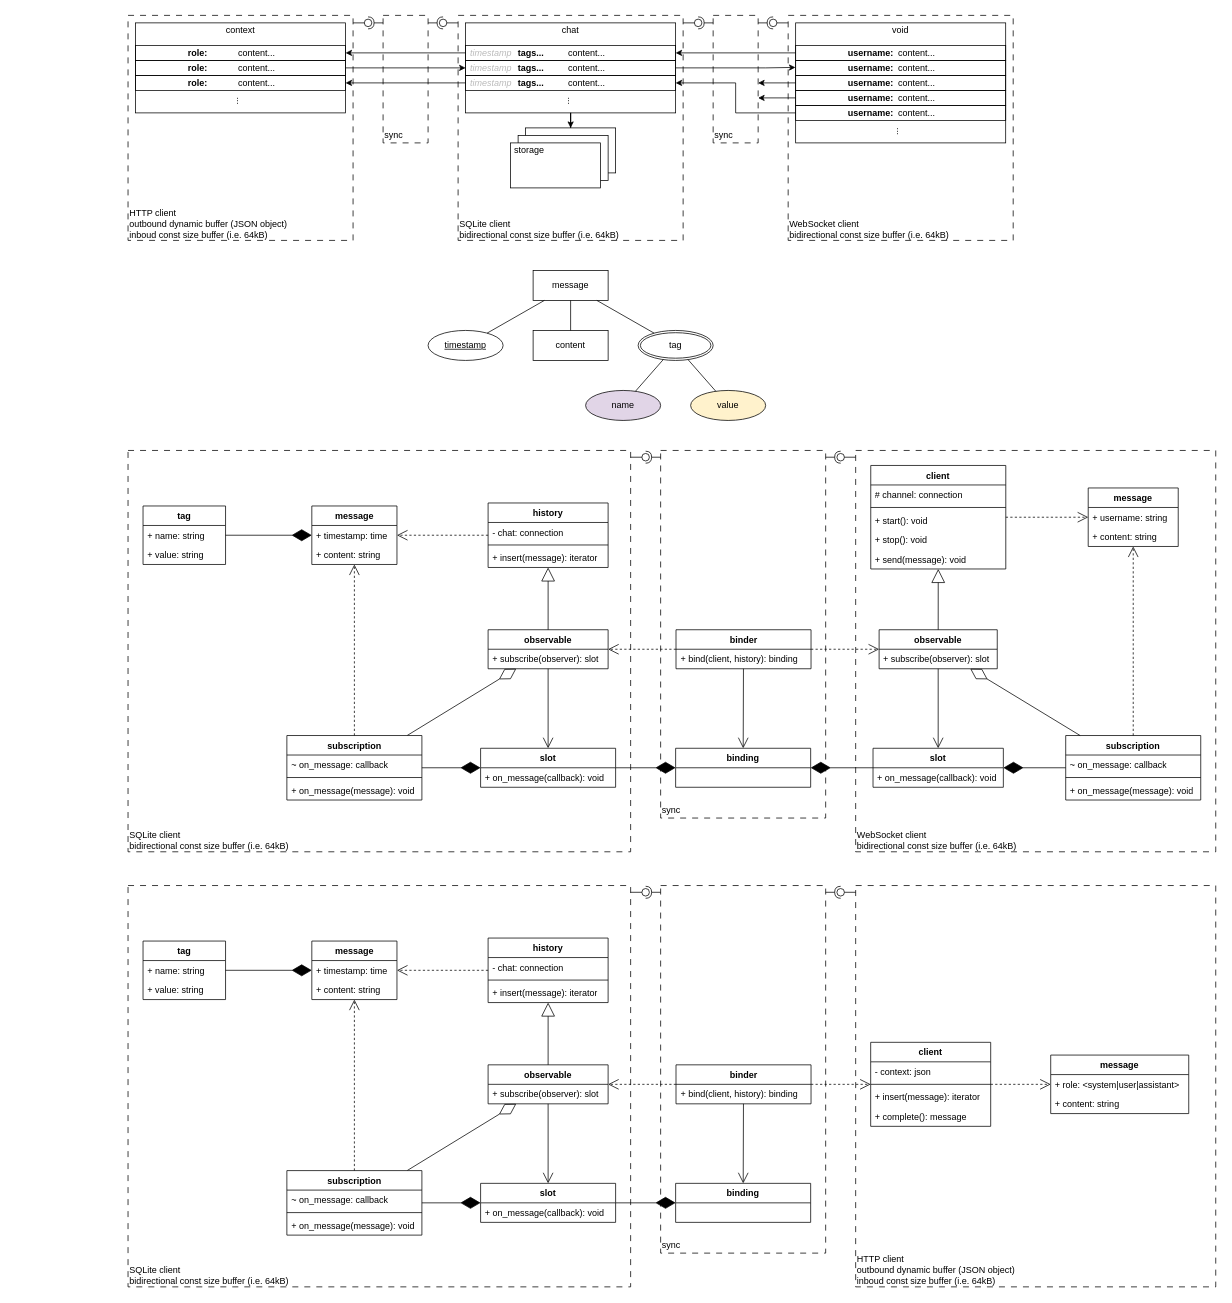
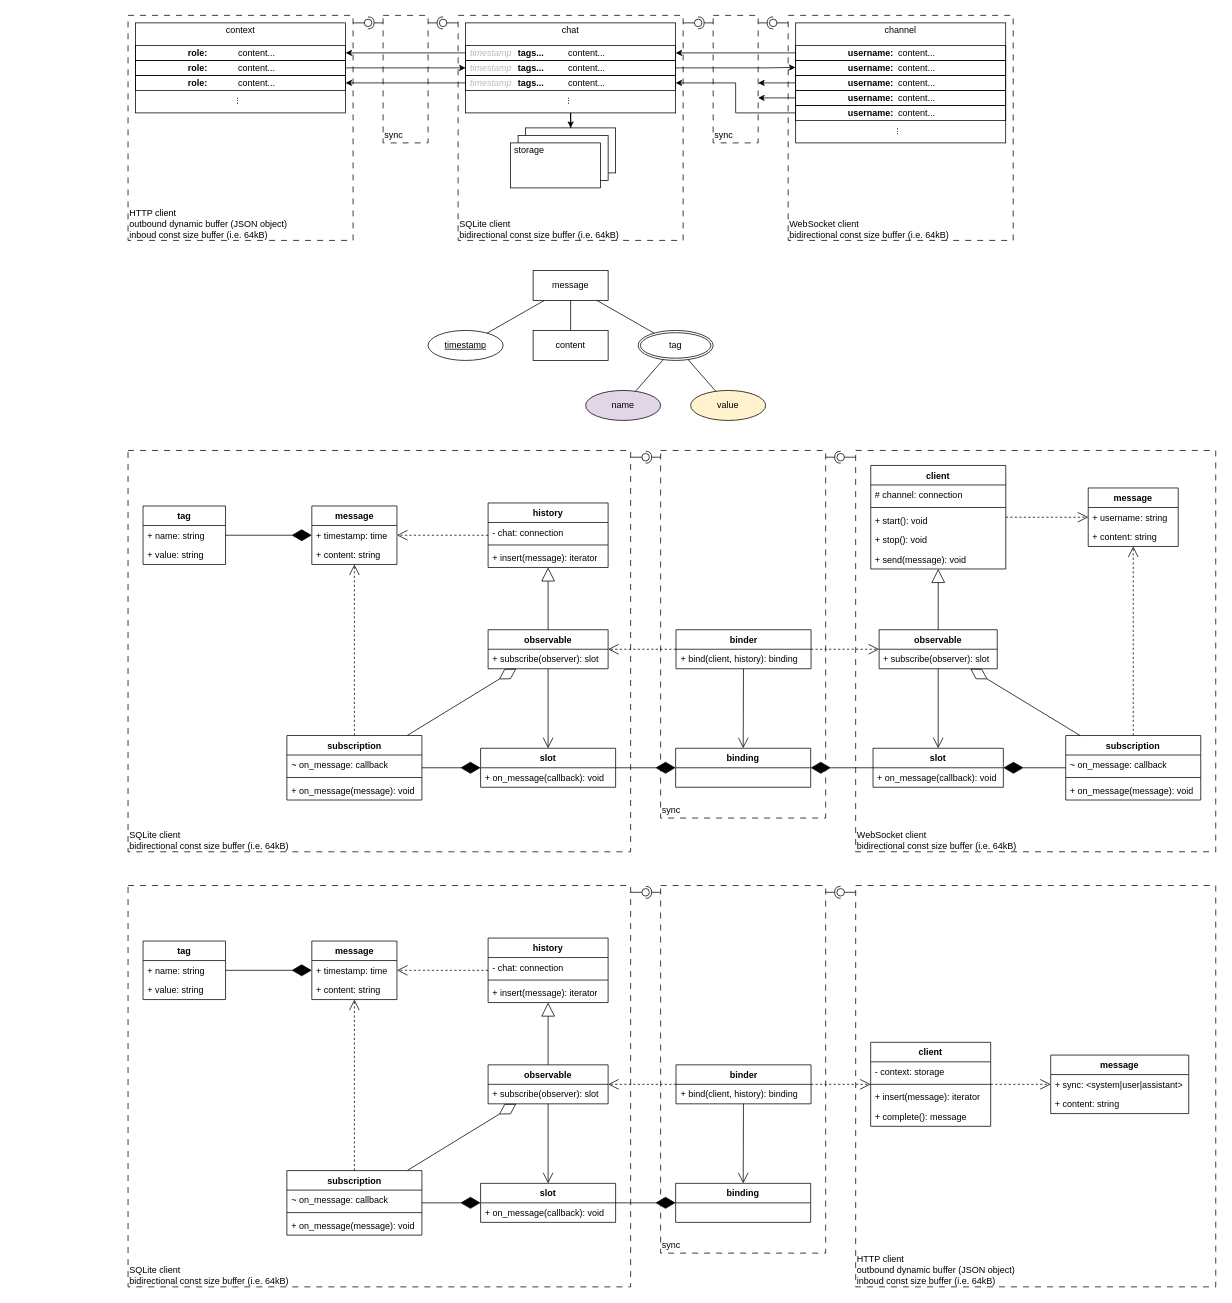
node "void": label "void" -> "channel"
node "- context: json": label "- context: json" -> "- context: storage"
node "+ role: <system|user|assistant>": label "+ role: <system|user|assistant>" -> "+ sync: <system|user|assistant>"
